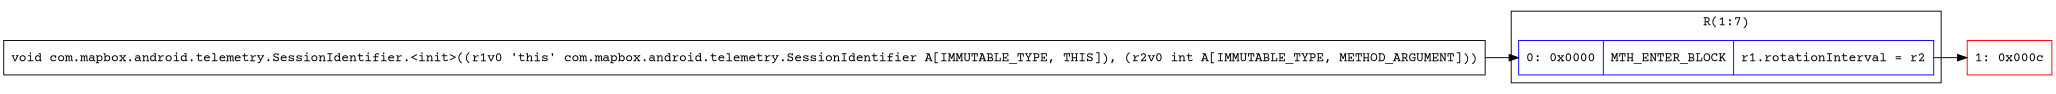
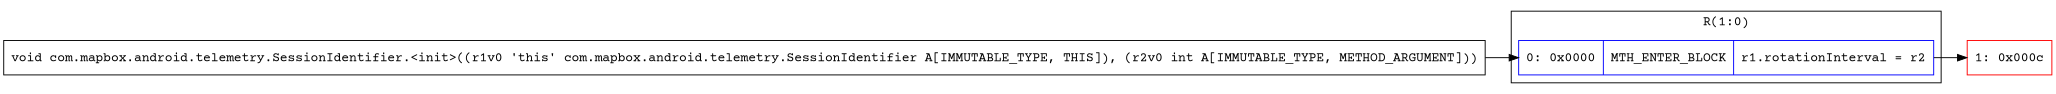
cluster "R(1:7)": label "R(1:7)" -> "R(1:0)"
